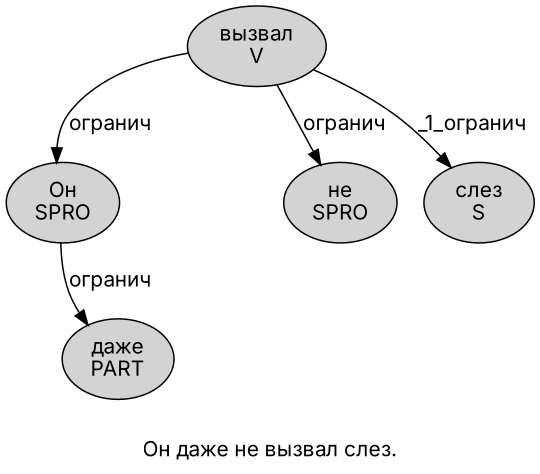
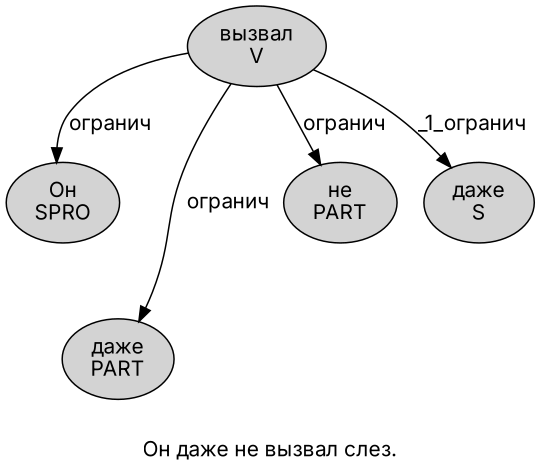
node "не SPRO": label "не SPRO" -> "не PART"
node "слез S": label "слез S" -> "даже S"
edge "Он SPRO" -> "даже PART": now "вызвал V" -> "даже PART"
